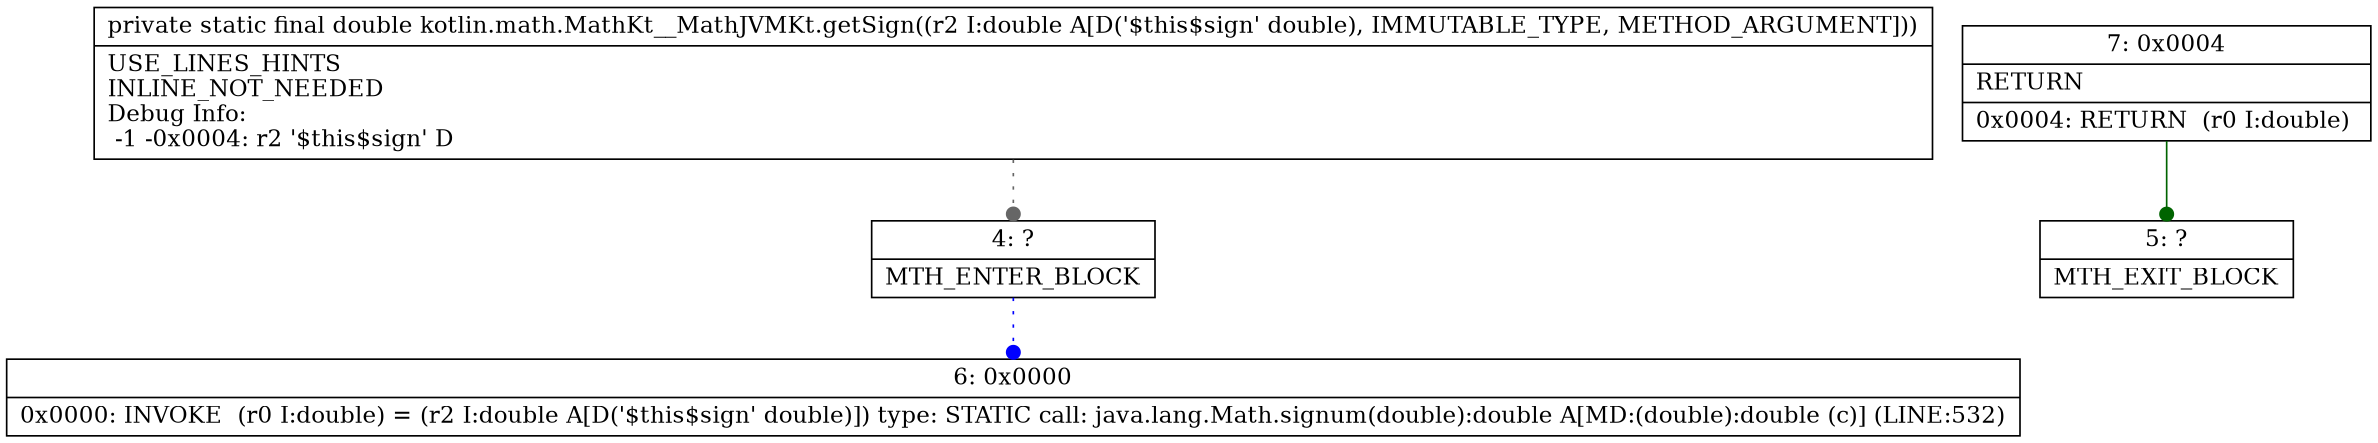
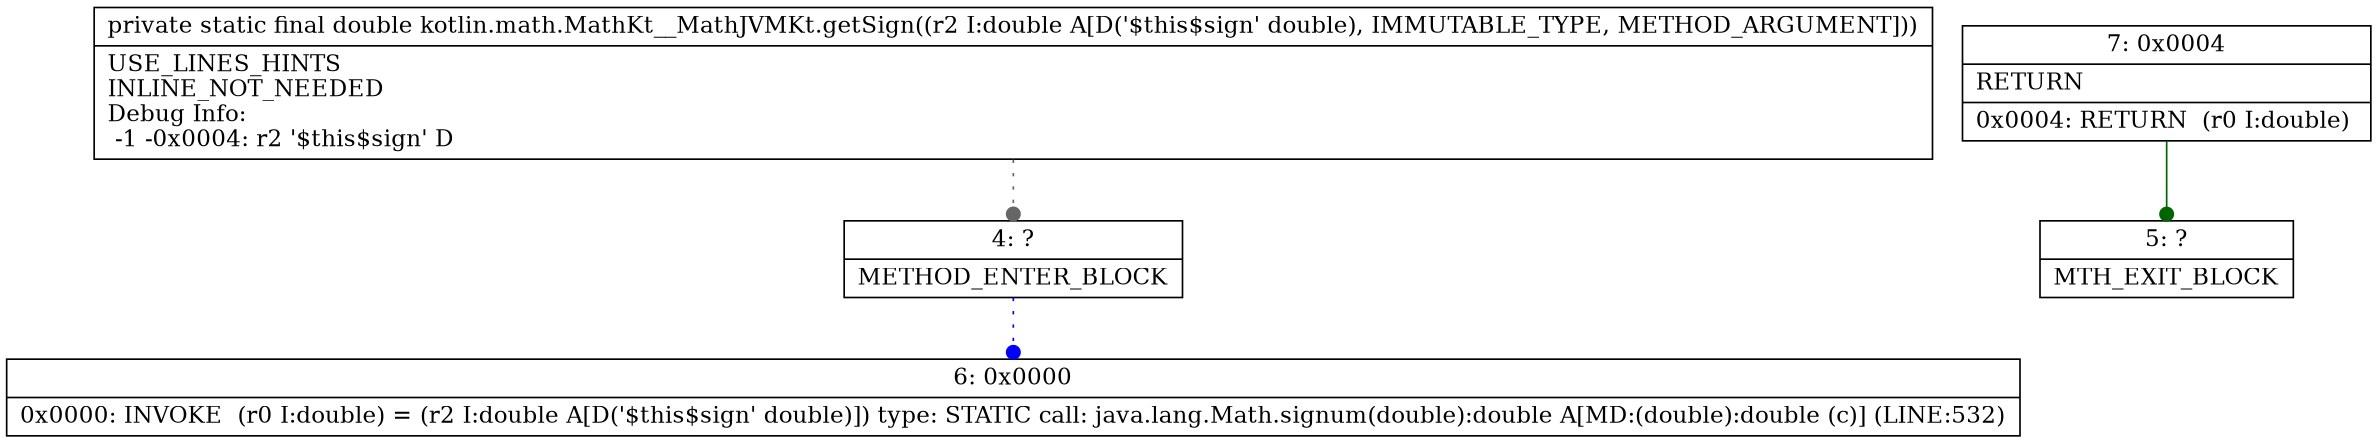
node "4: ?": text "MTH_ENTER_BLOCK" -> "METHOD_ENTER_BLOCK"
